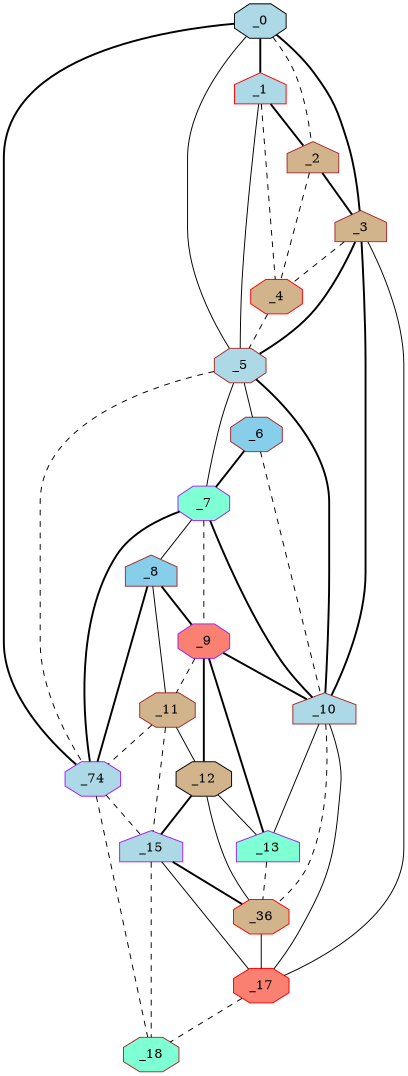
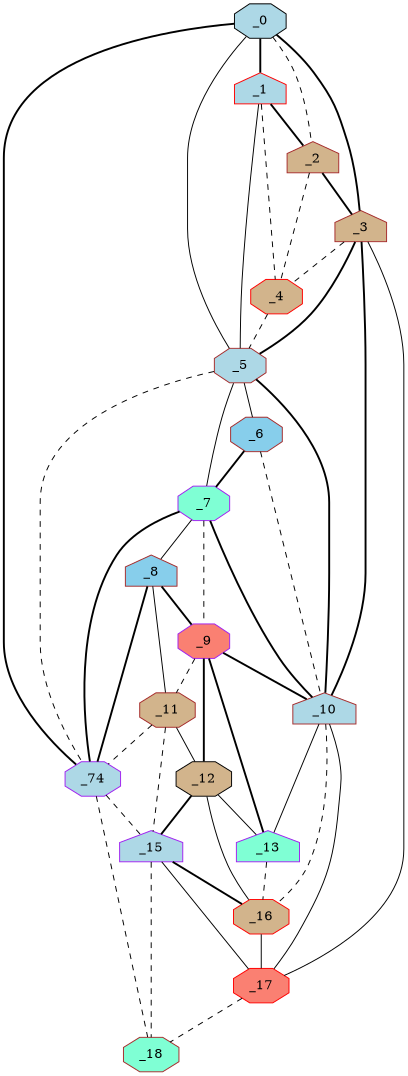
node "_36": label "_36" -> "_16"
